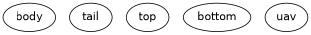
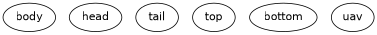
node "head": added
